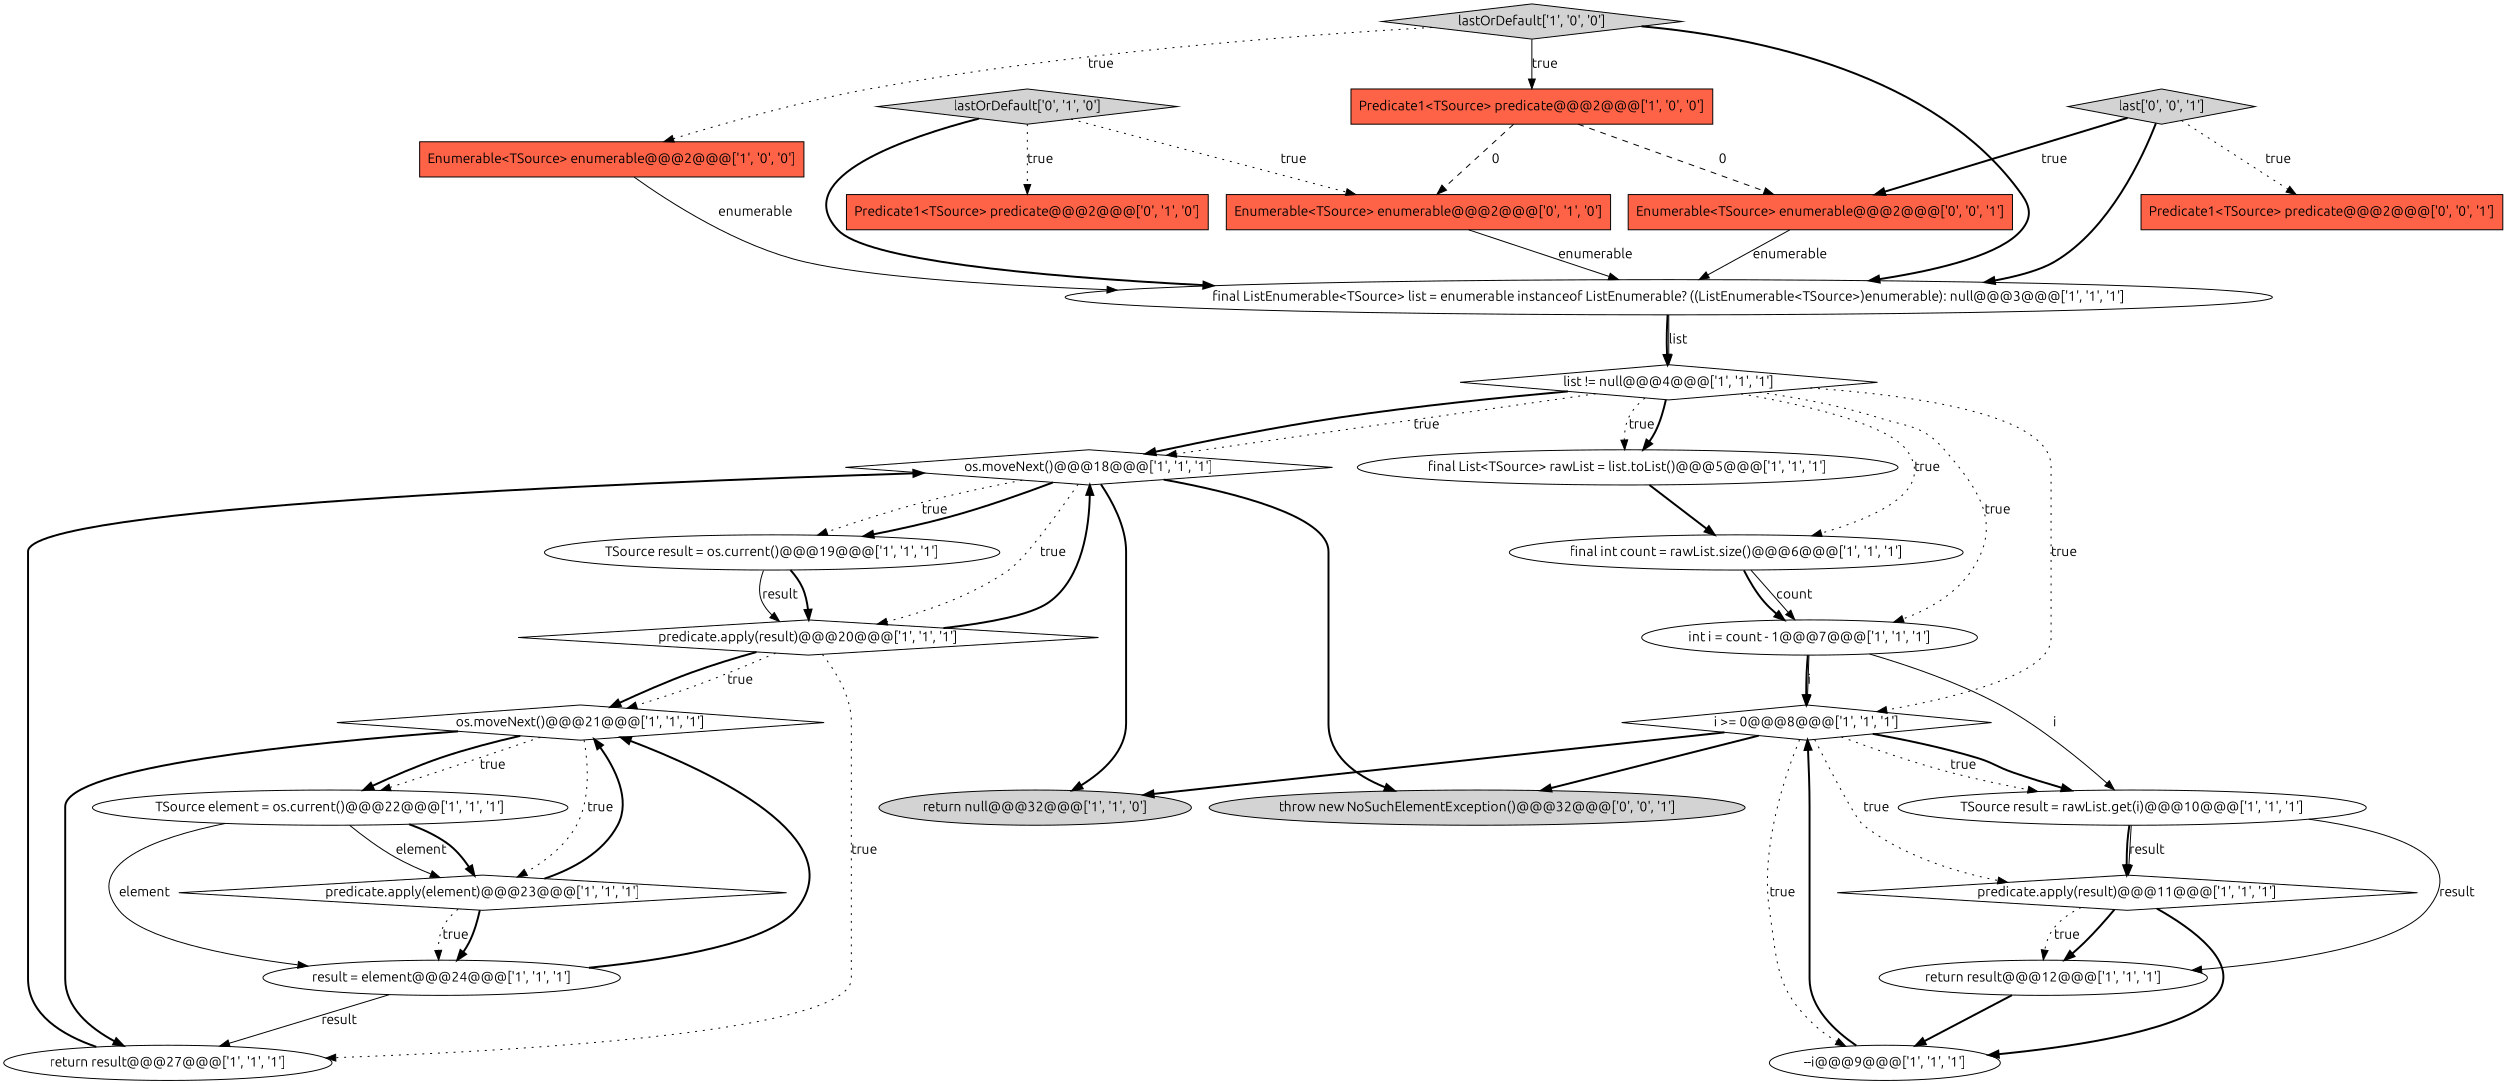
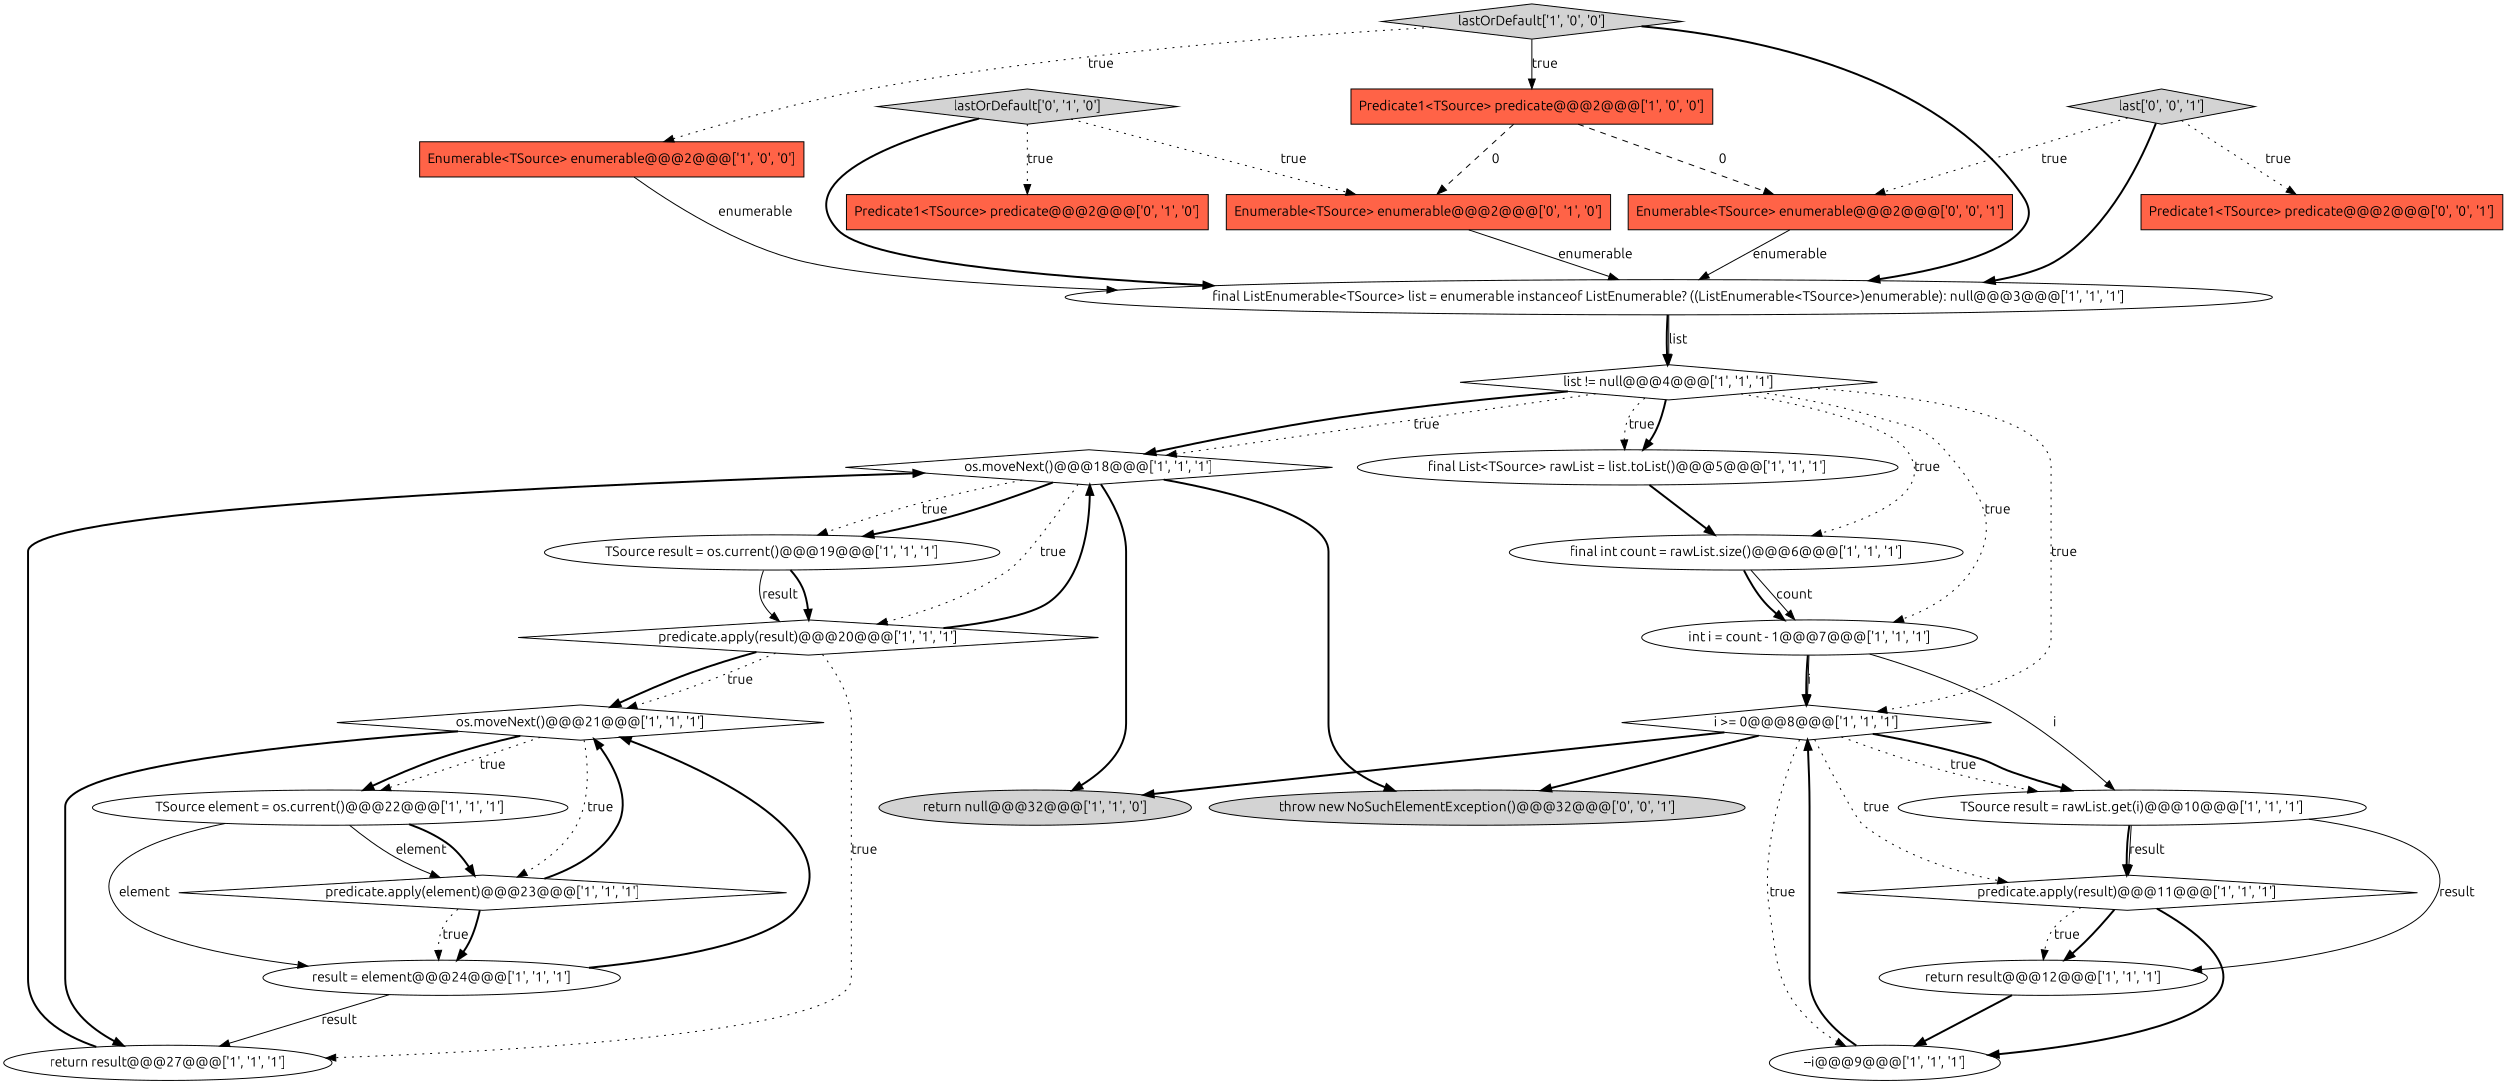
edge "last['0', '0', '1']" -> "Enumerable<TSource> enumerable@@@2@@@['0', '0', '1']": style bold -> dotted
